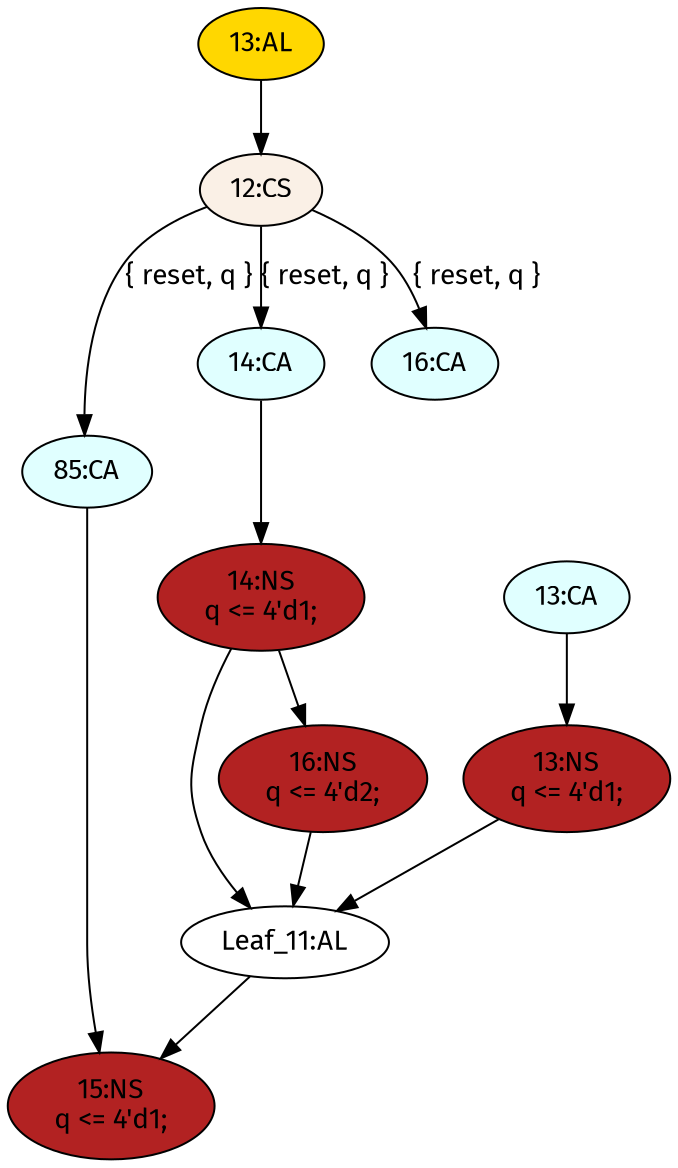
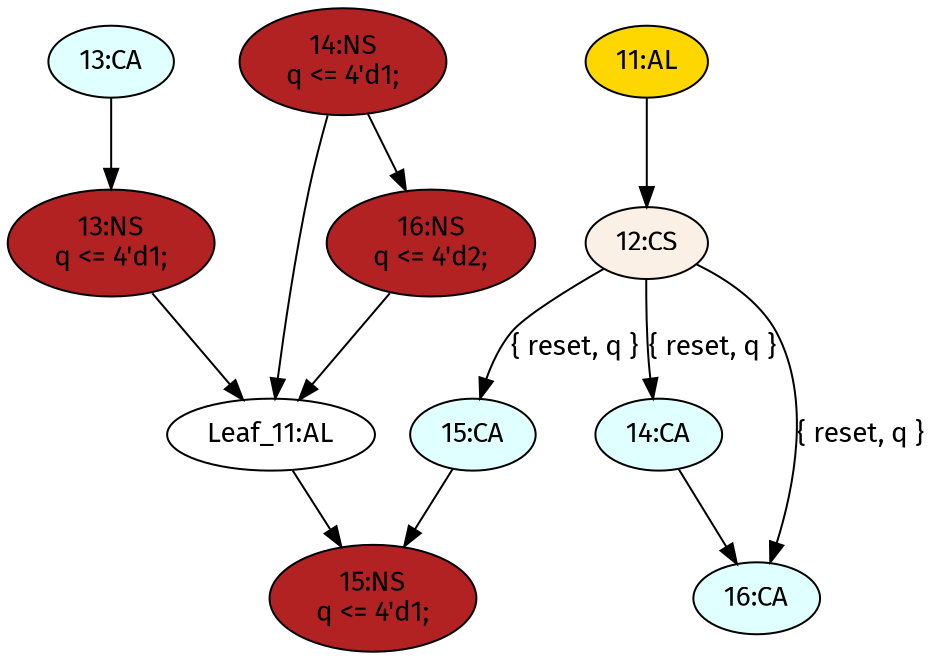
node "13:AL": label "13:AL" -> "11:AL"
edge "14:CA" -> "14:NS q <= 4'd1;": now "14:CA" -> "16:CA"
node "85:CA": label "85:CA" -> "15:CA"
